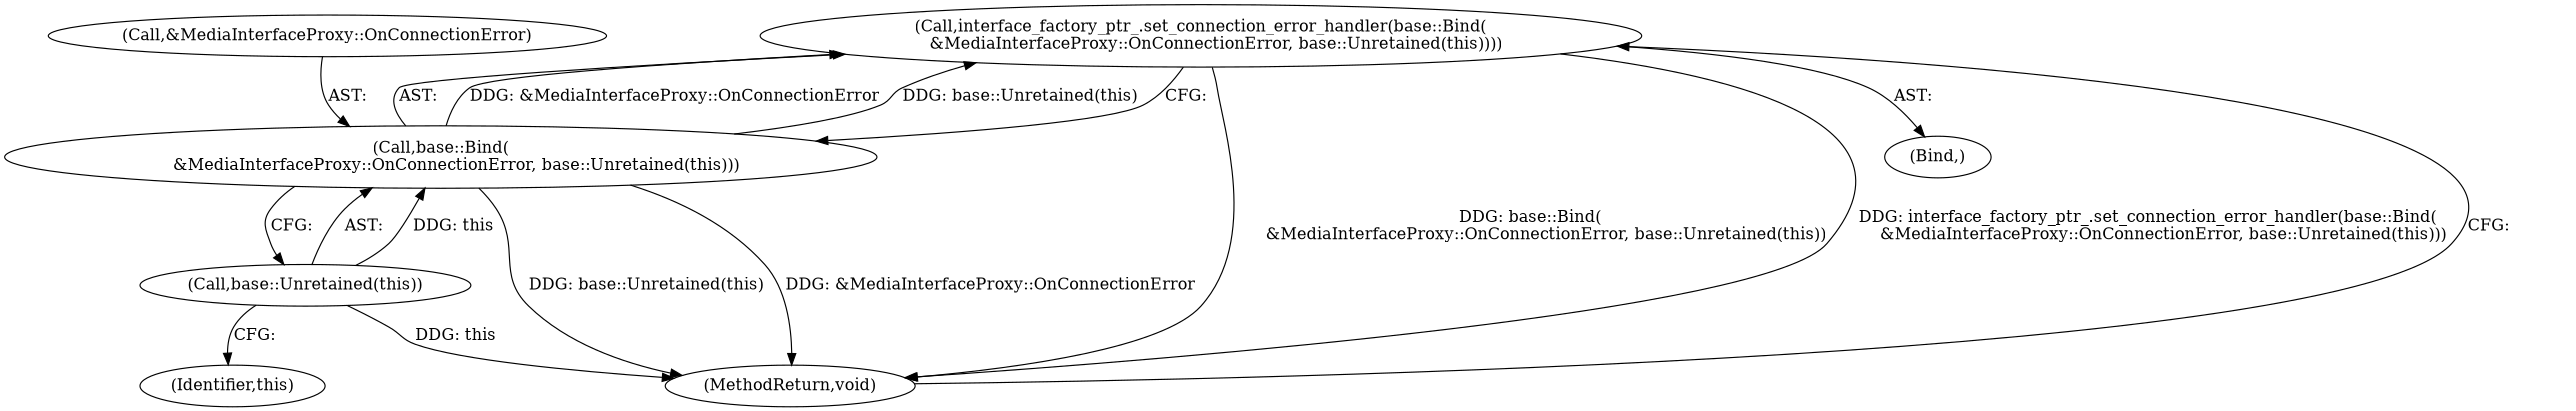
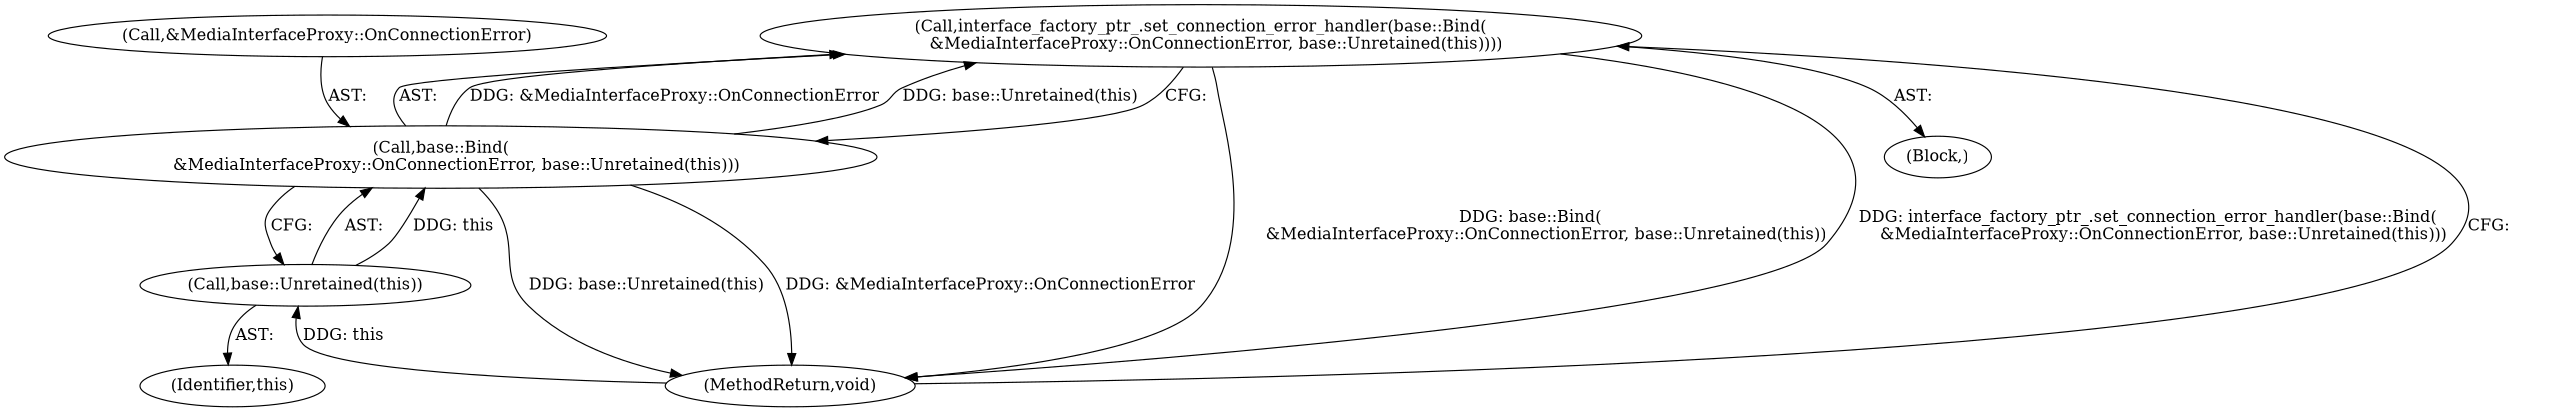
node "(Bind,)": label "(Bind,)" -> "(Block,)"
edge "(Call,base::Unretained(this))" -> "(Identifier,this)": label "CFG: " -> "AST: "
edge "(Call,base::Unretained(this))" -> "(MethodReturn,void)": reversed
